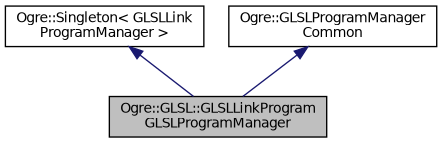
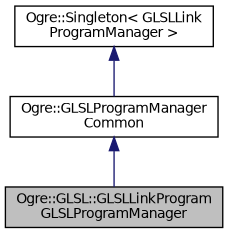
edge "Ogre::GLSL::GLSLLinkProgram GLSLProgramManager" -> "Ogre::Singleton< GLSLLink ProgramManager >": now "Ogre::GLSLProgramManager Common" -> "Ogre::Singleton< GLSLLink ProgramManager >"
